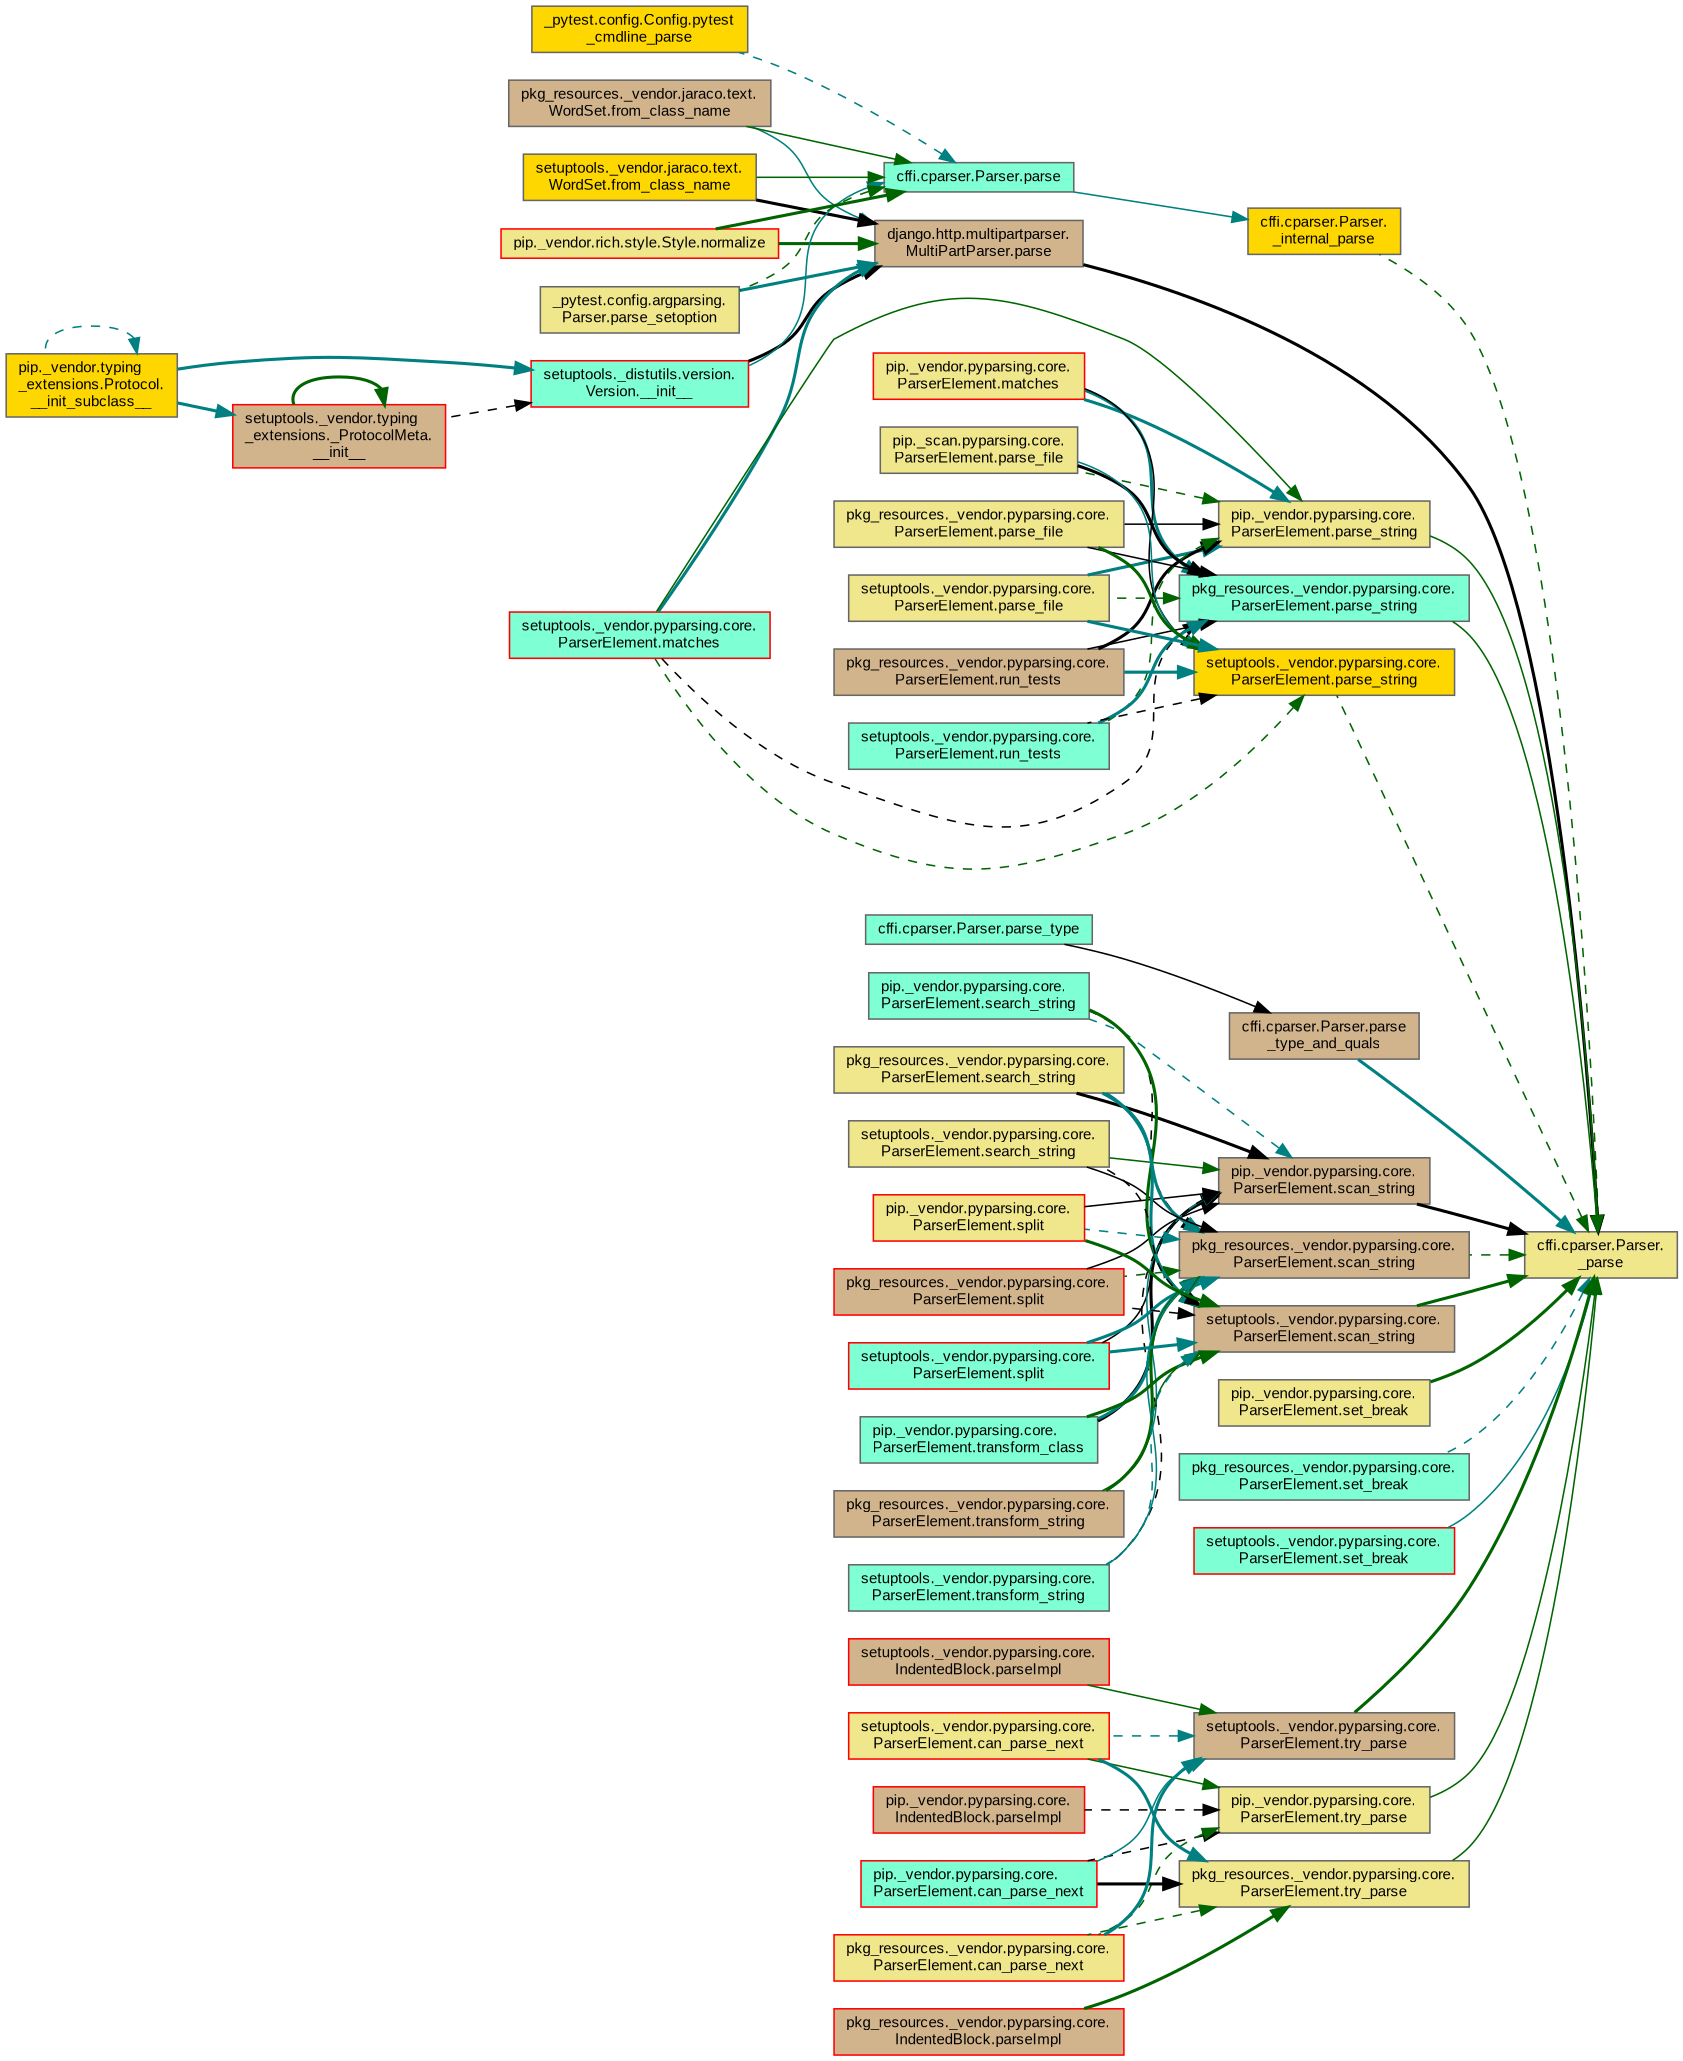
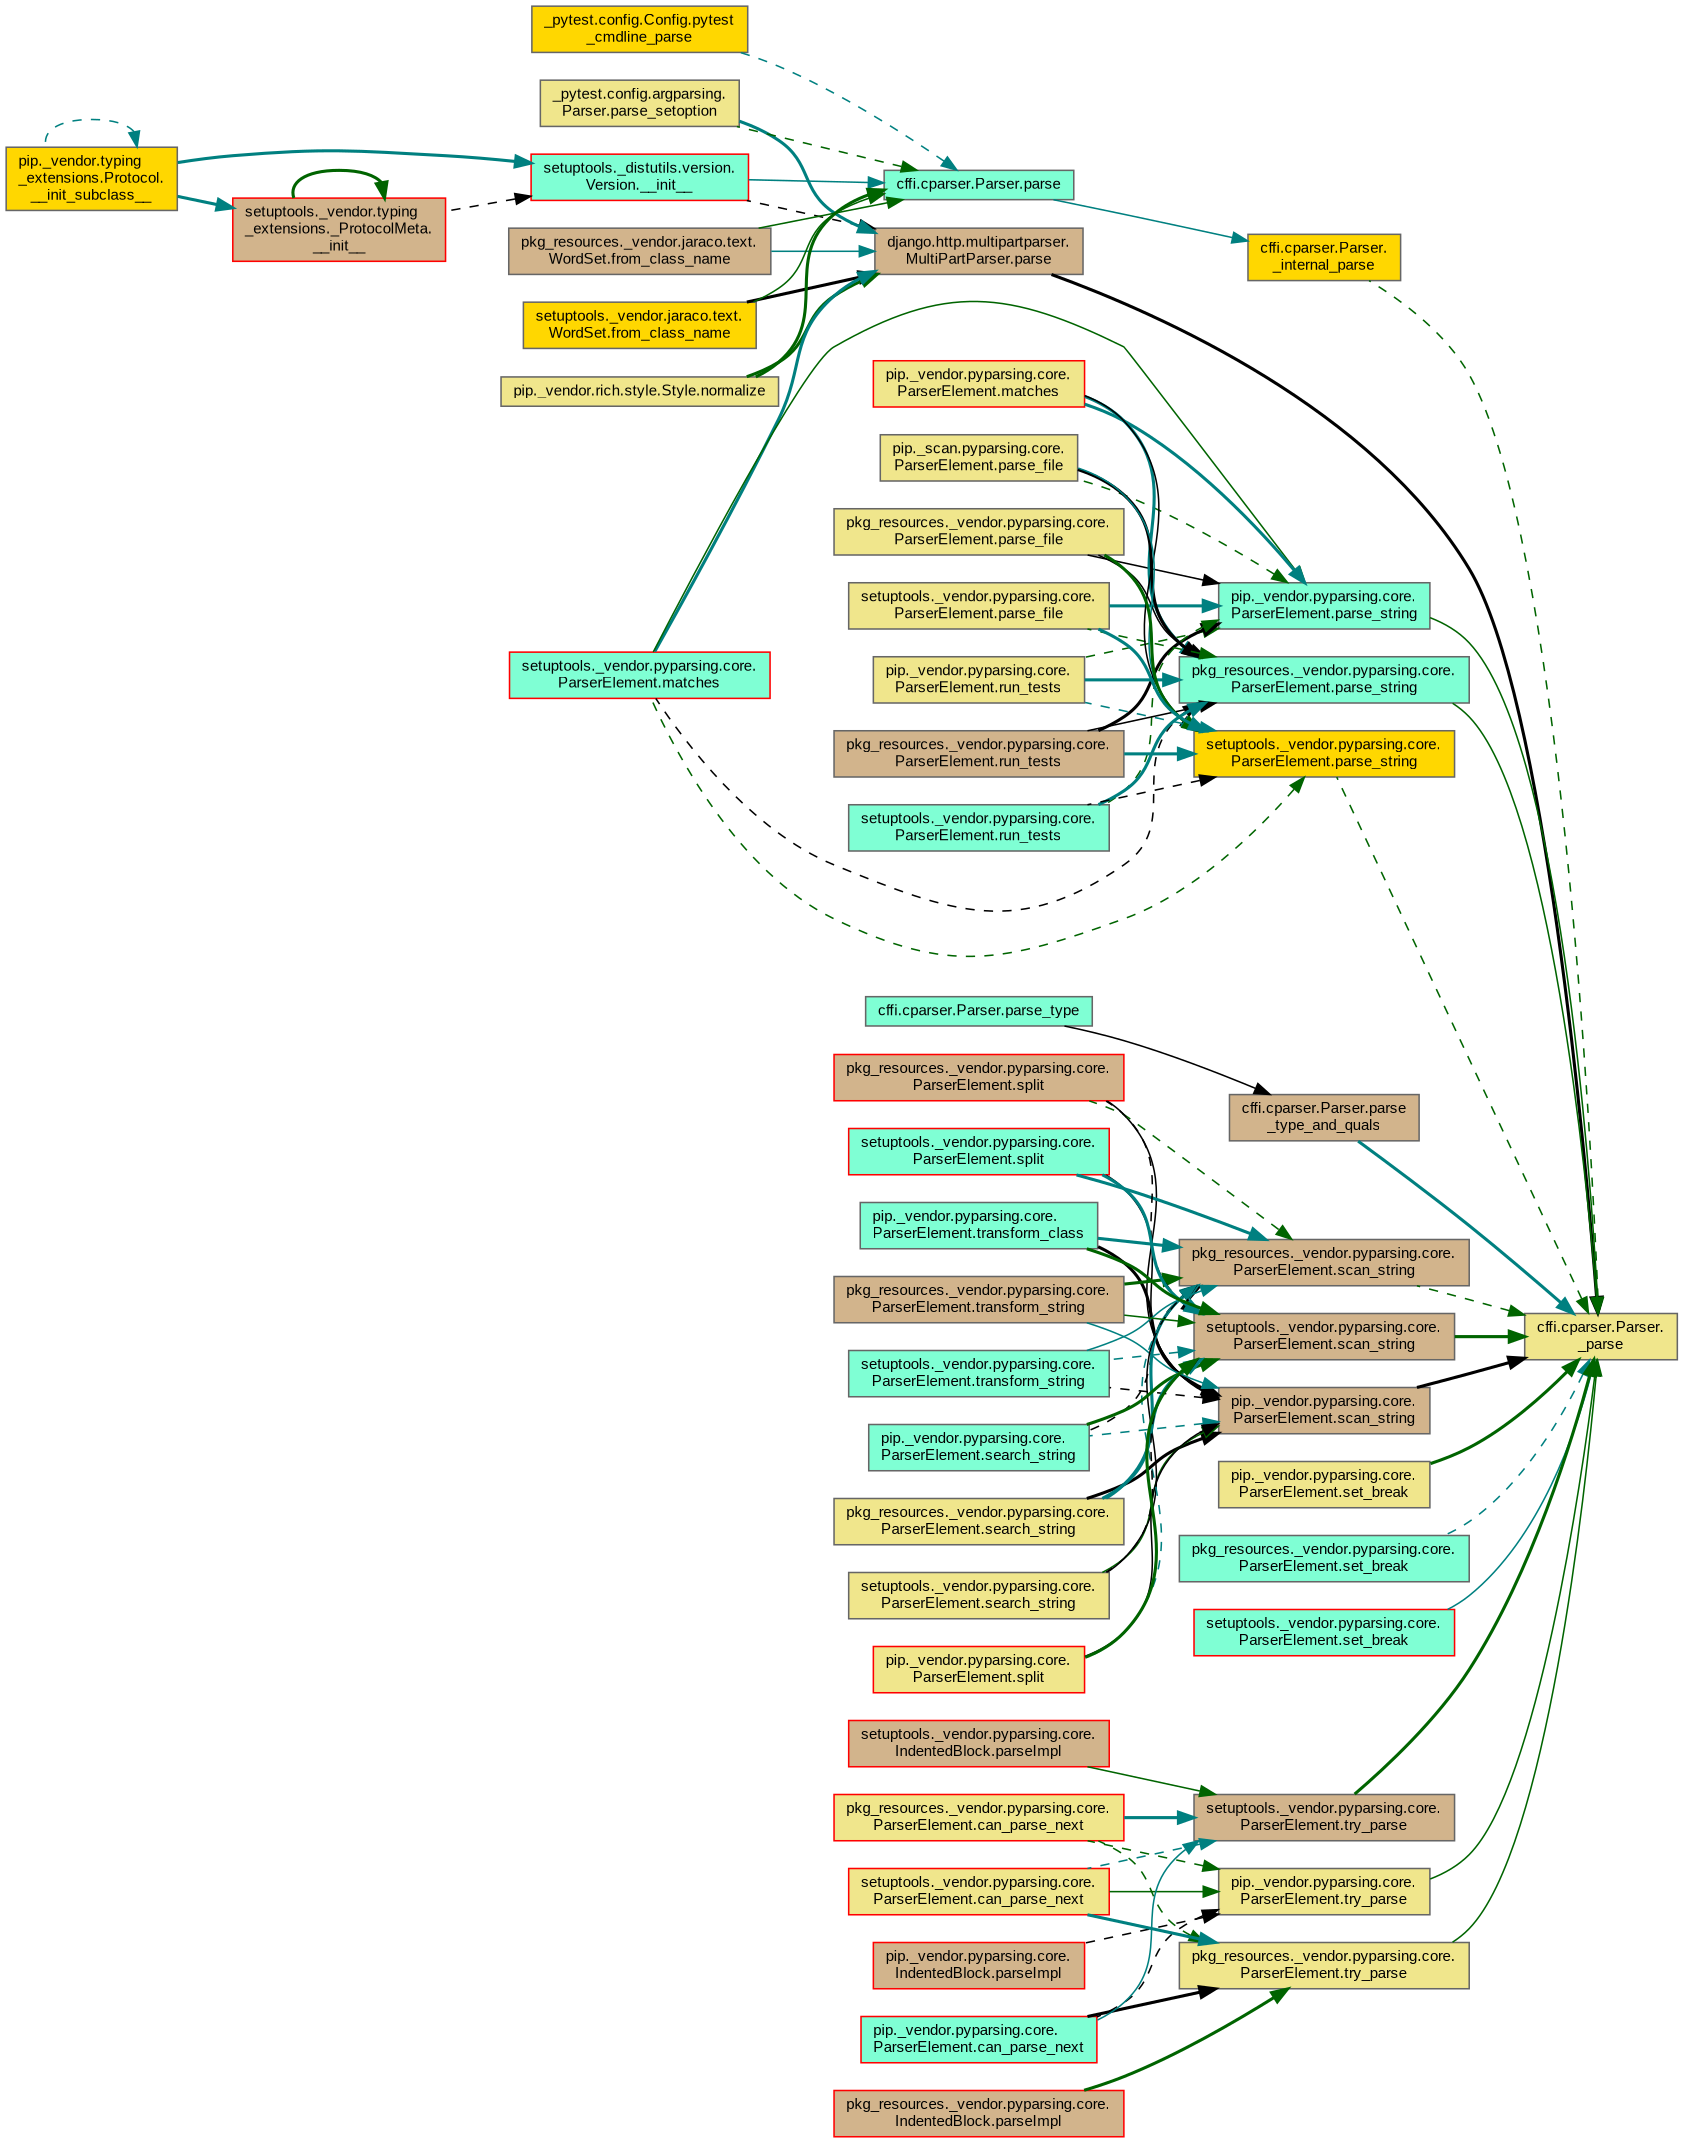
node "pip._vendor.rich.style.Style.normalize": color red -> grey40
edge "setuptools._distutils.version. Version.__init__" -> "django.http.multipartparser. MultiPartParser.parse": style bold -> dashed
node "pip._vendor.pyparsing.core. ParserElement.parse_string": fillcolor khaki -> aquamarine
node "pip._vendor.pyparsing.core. ParserElement.run_tests": added
